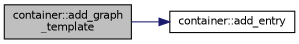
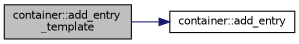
node "container::add_graph _template": label "container::add_graph _template" -> "container::add_entry _template"
